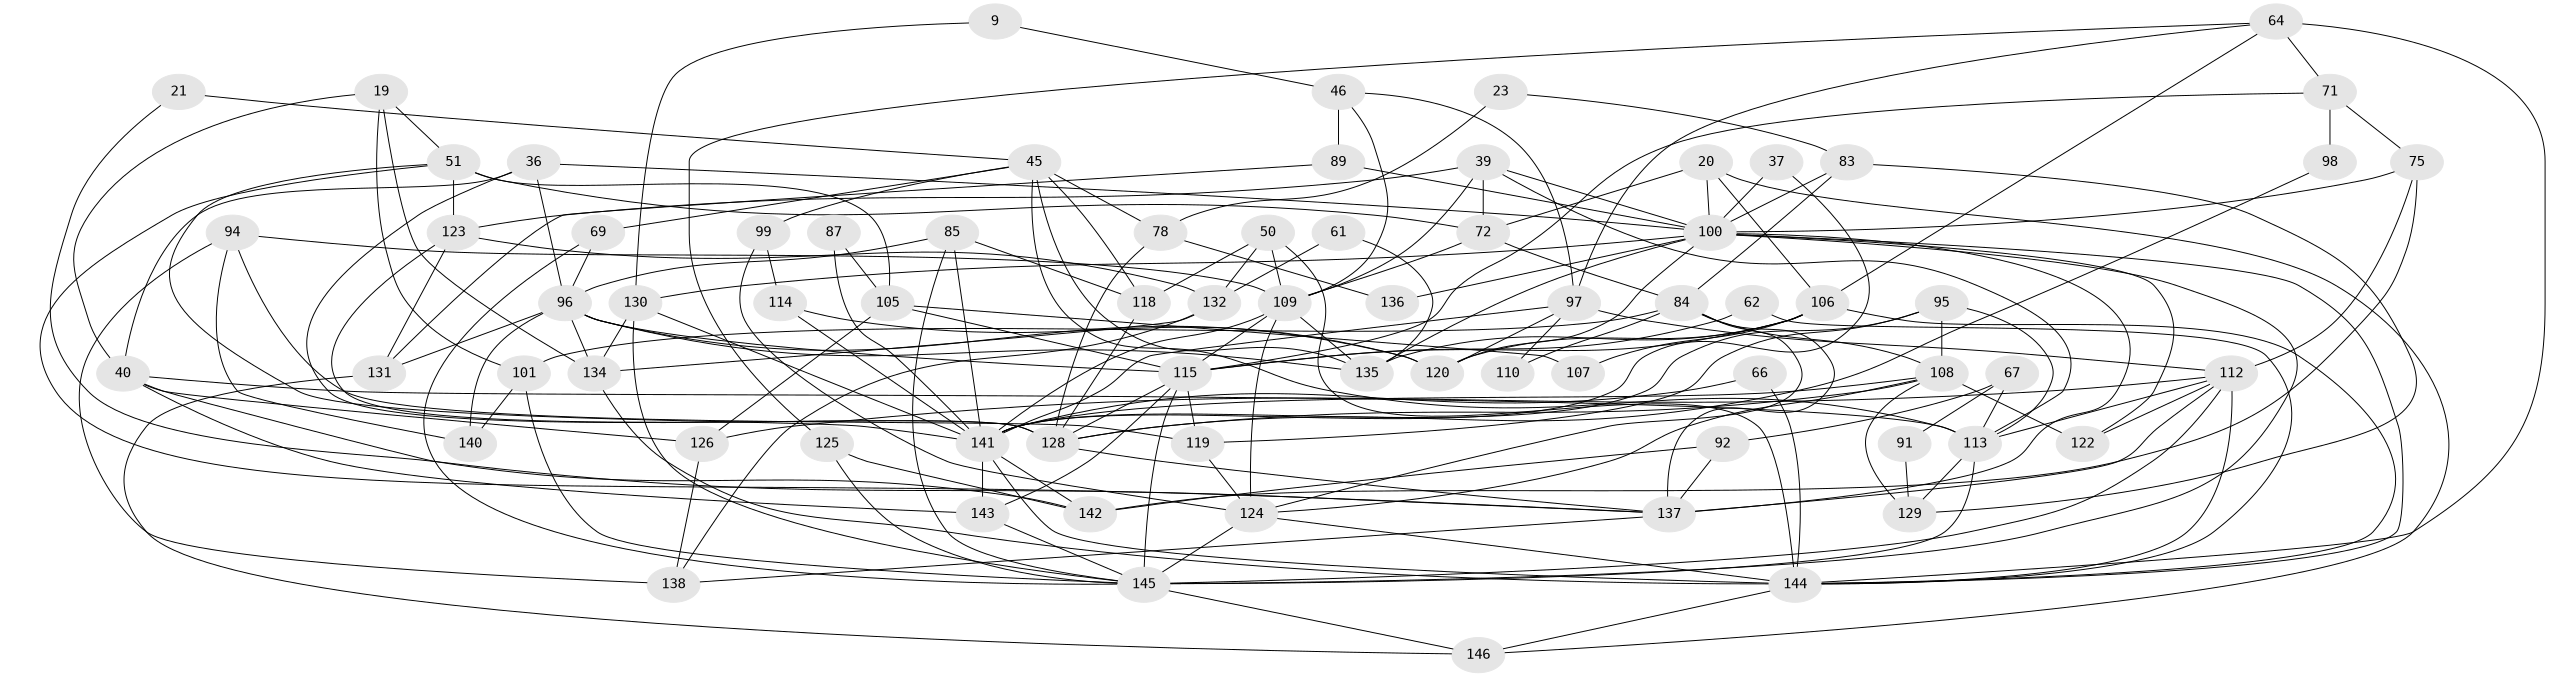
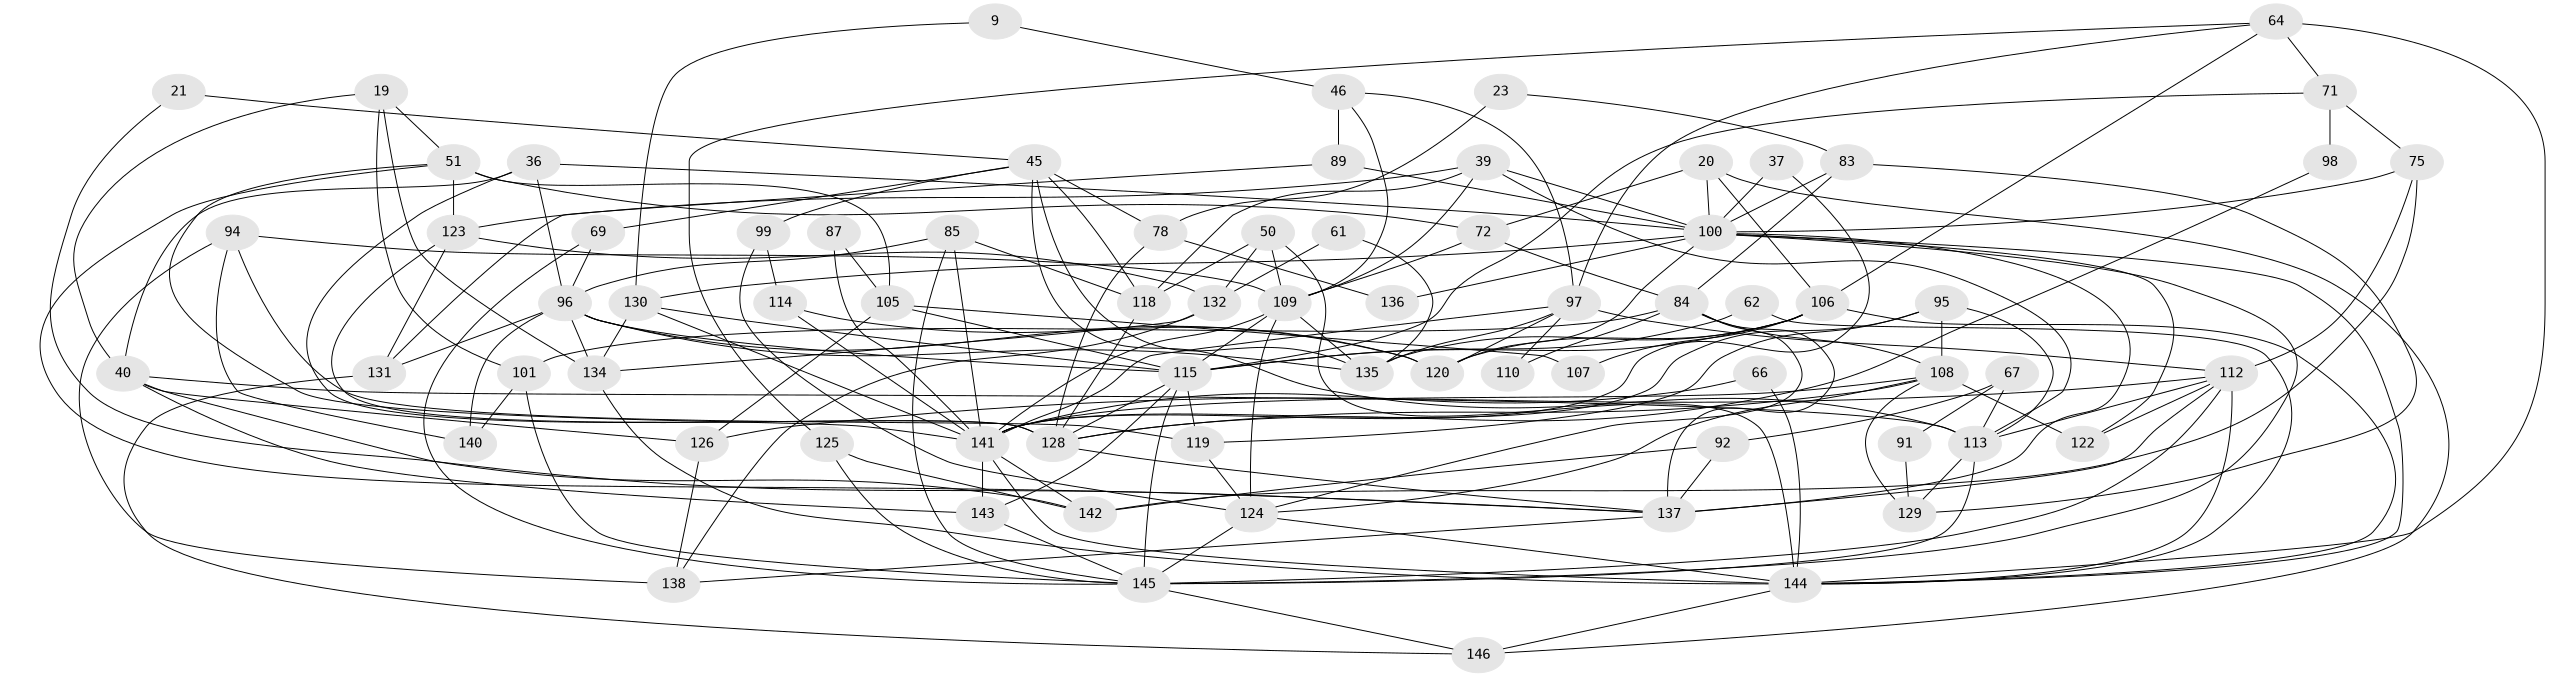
edge "39" -- "72": now "39" -- "118"
edge "100" -- "135": now "97" -- "135"
edge "130" -- "145": now "130" -- "115"
